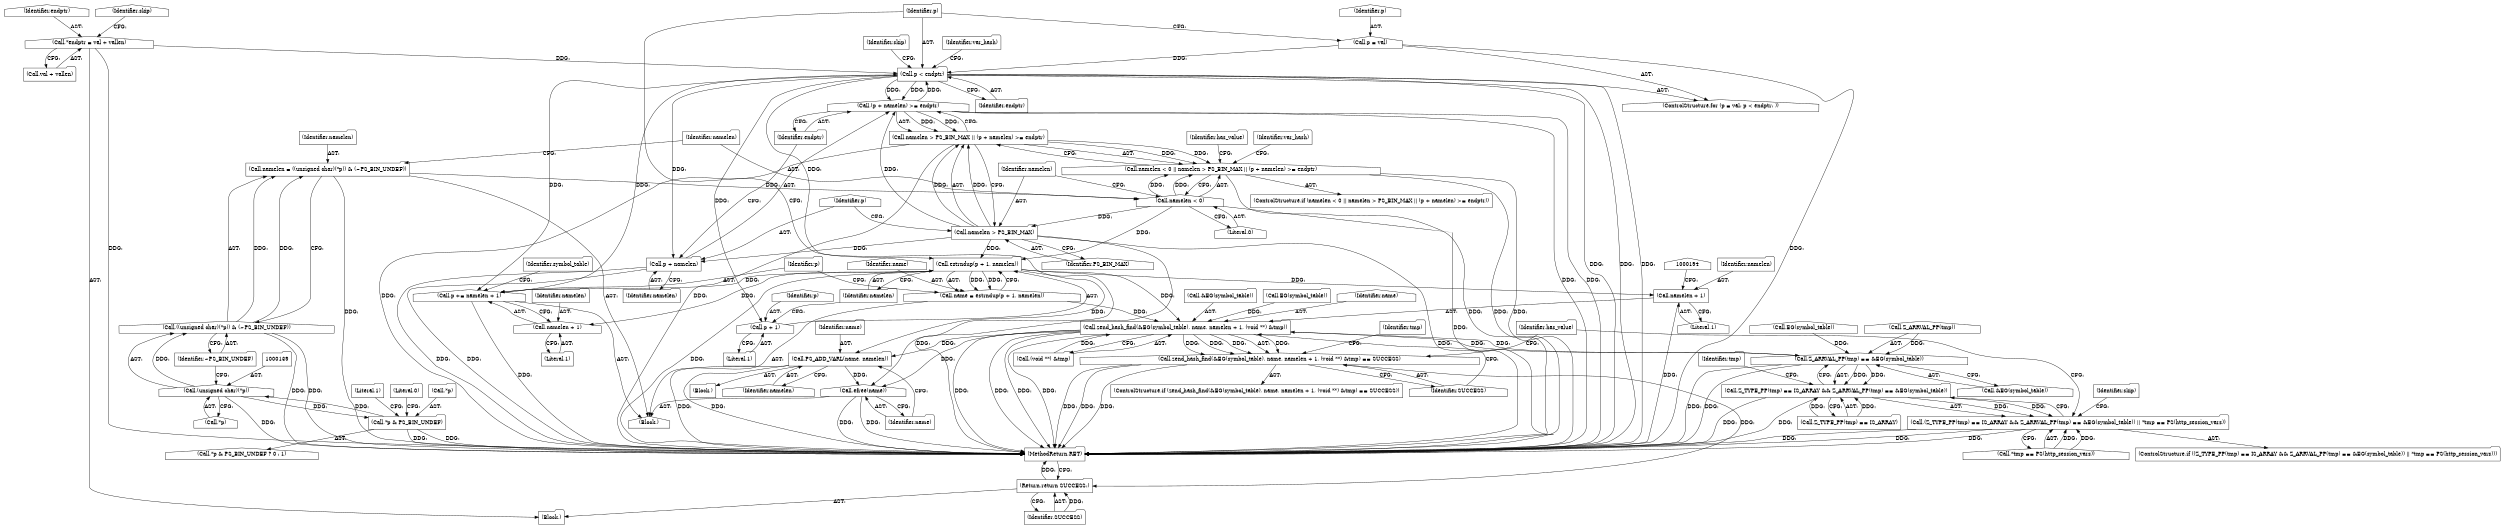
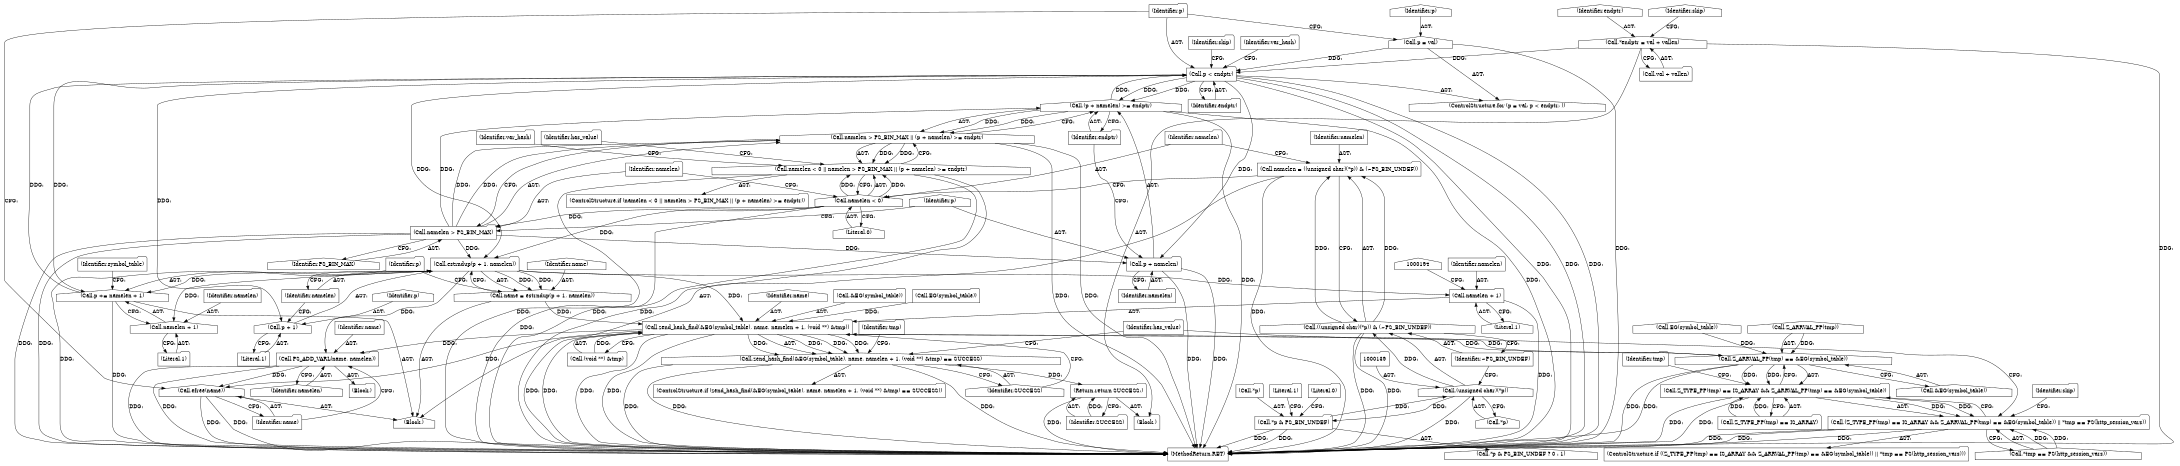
node "(Call,namelen > PS_BIN_MAX || (p + namelen) >= endptr)": shape folder -> house
edge "(Call,namelen = ((unsigned char)(*p)) & (~PS_BIN_UNDEF))" -> "(Call,namelen < 0)": label "DDG: " -> "CFG: "
edge "(MethodReturn,RET)" -> "(Return,return SUCCESS;)": removed, label "CFG:"
